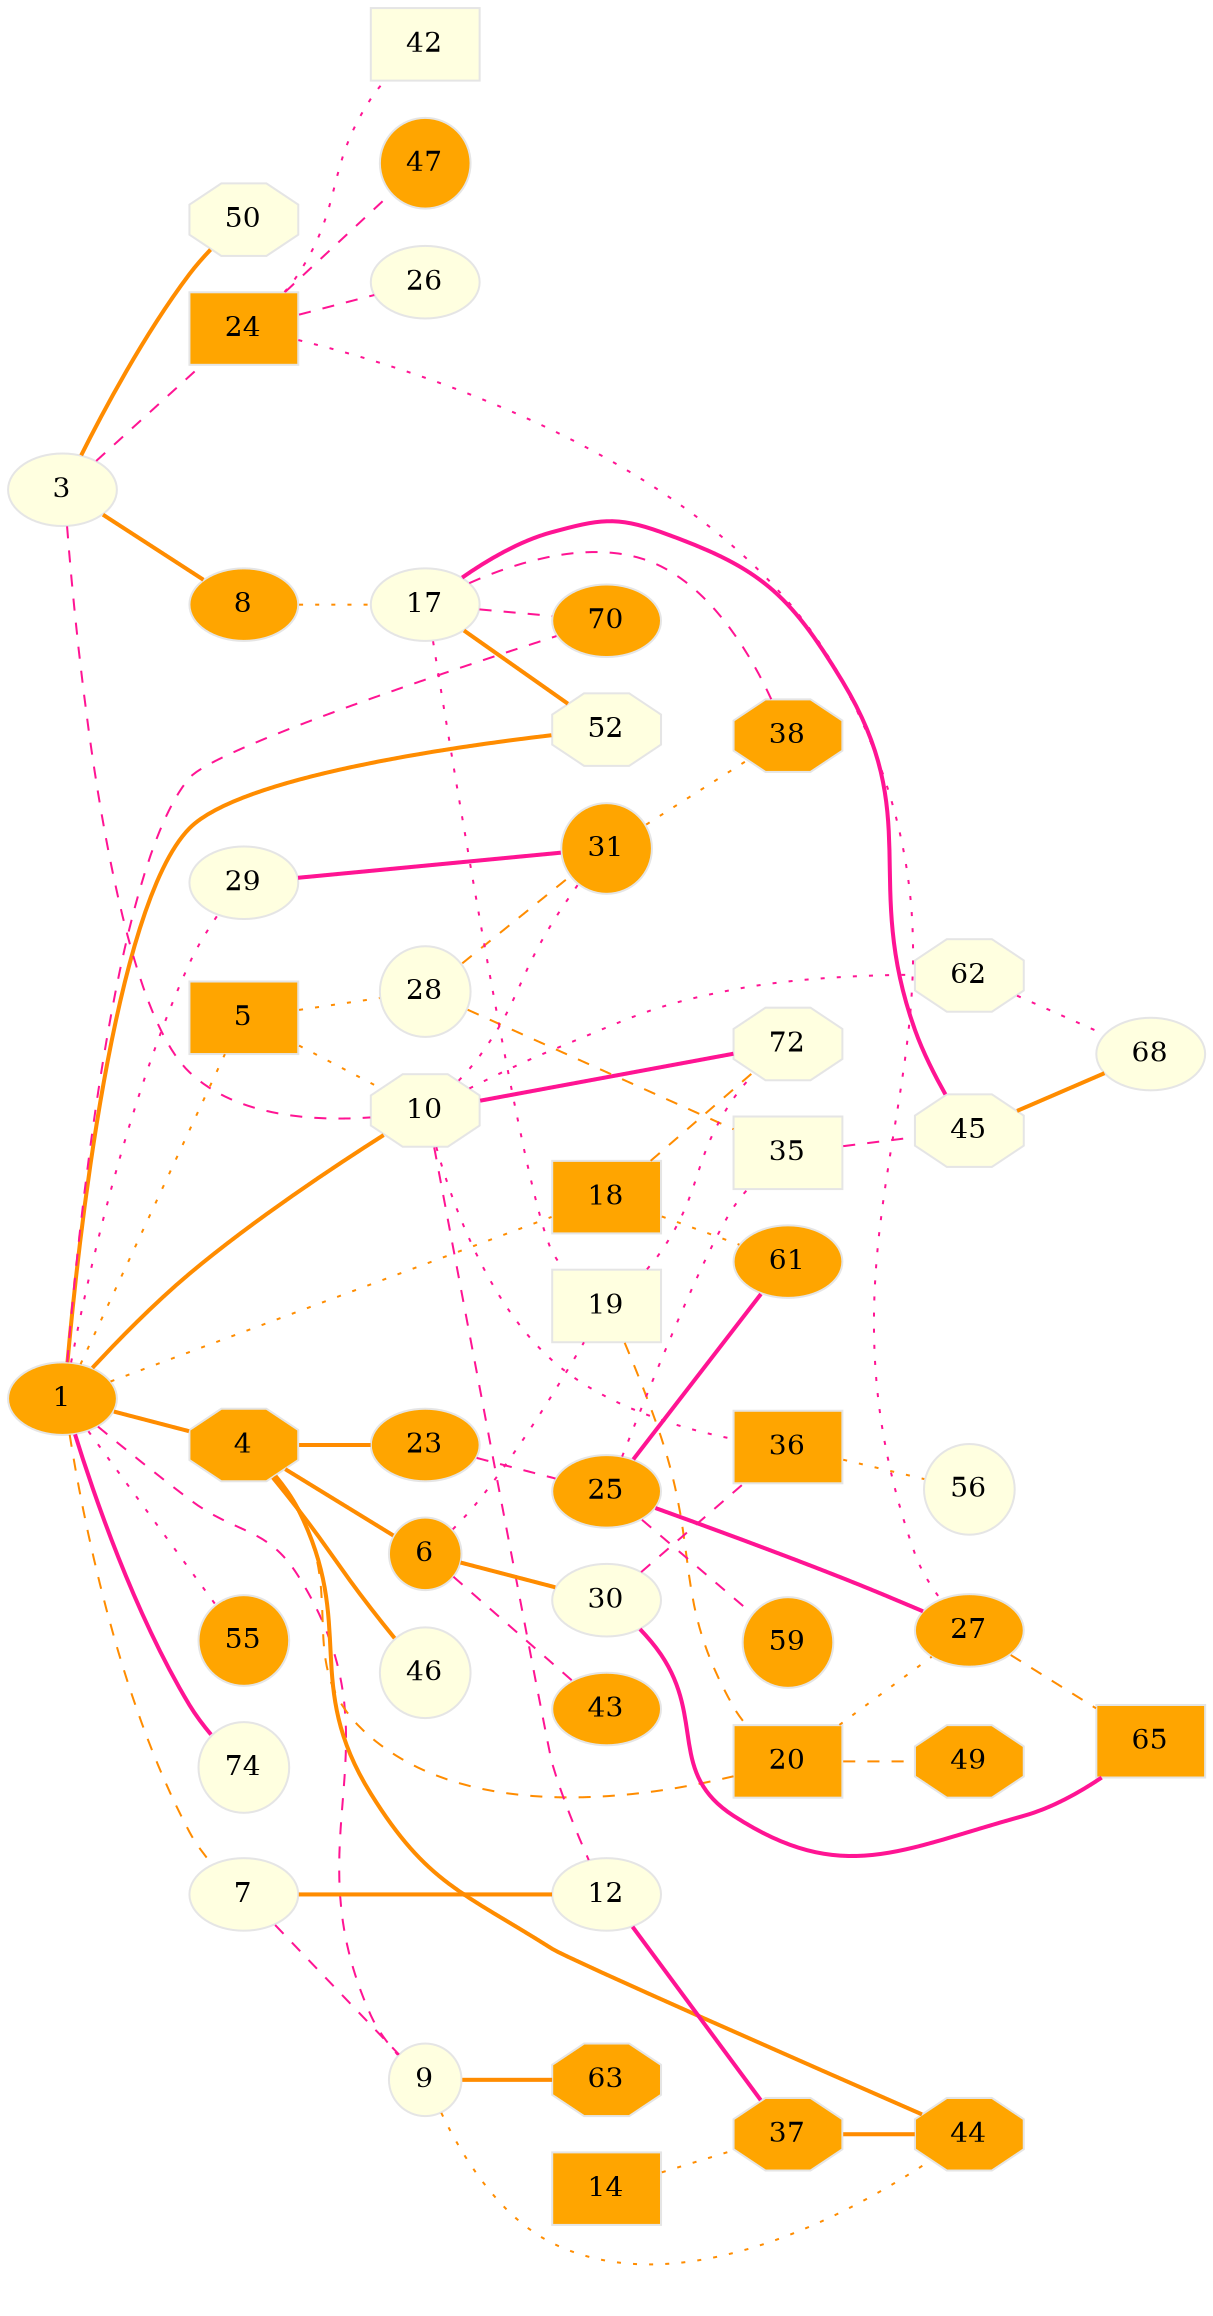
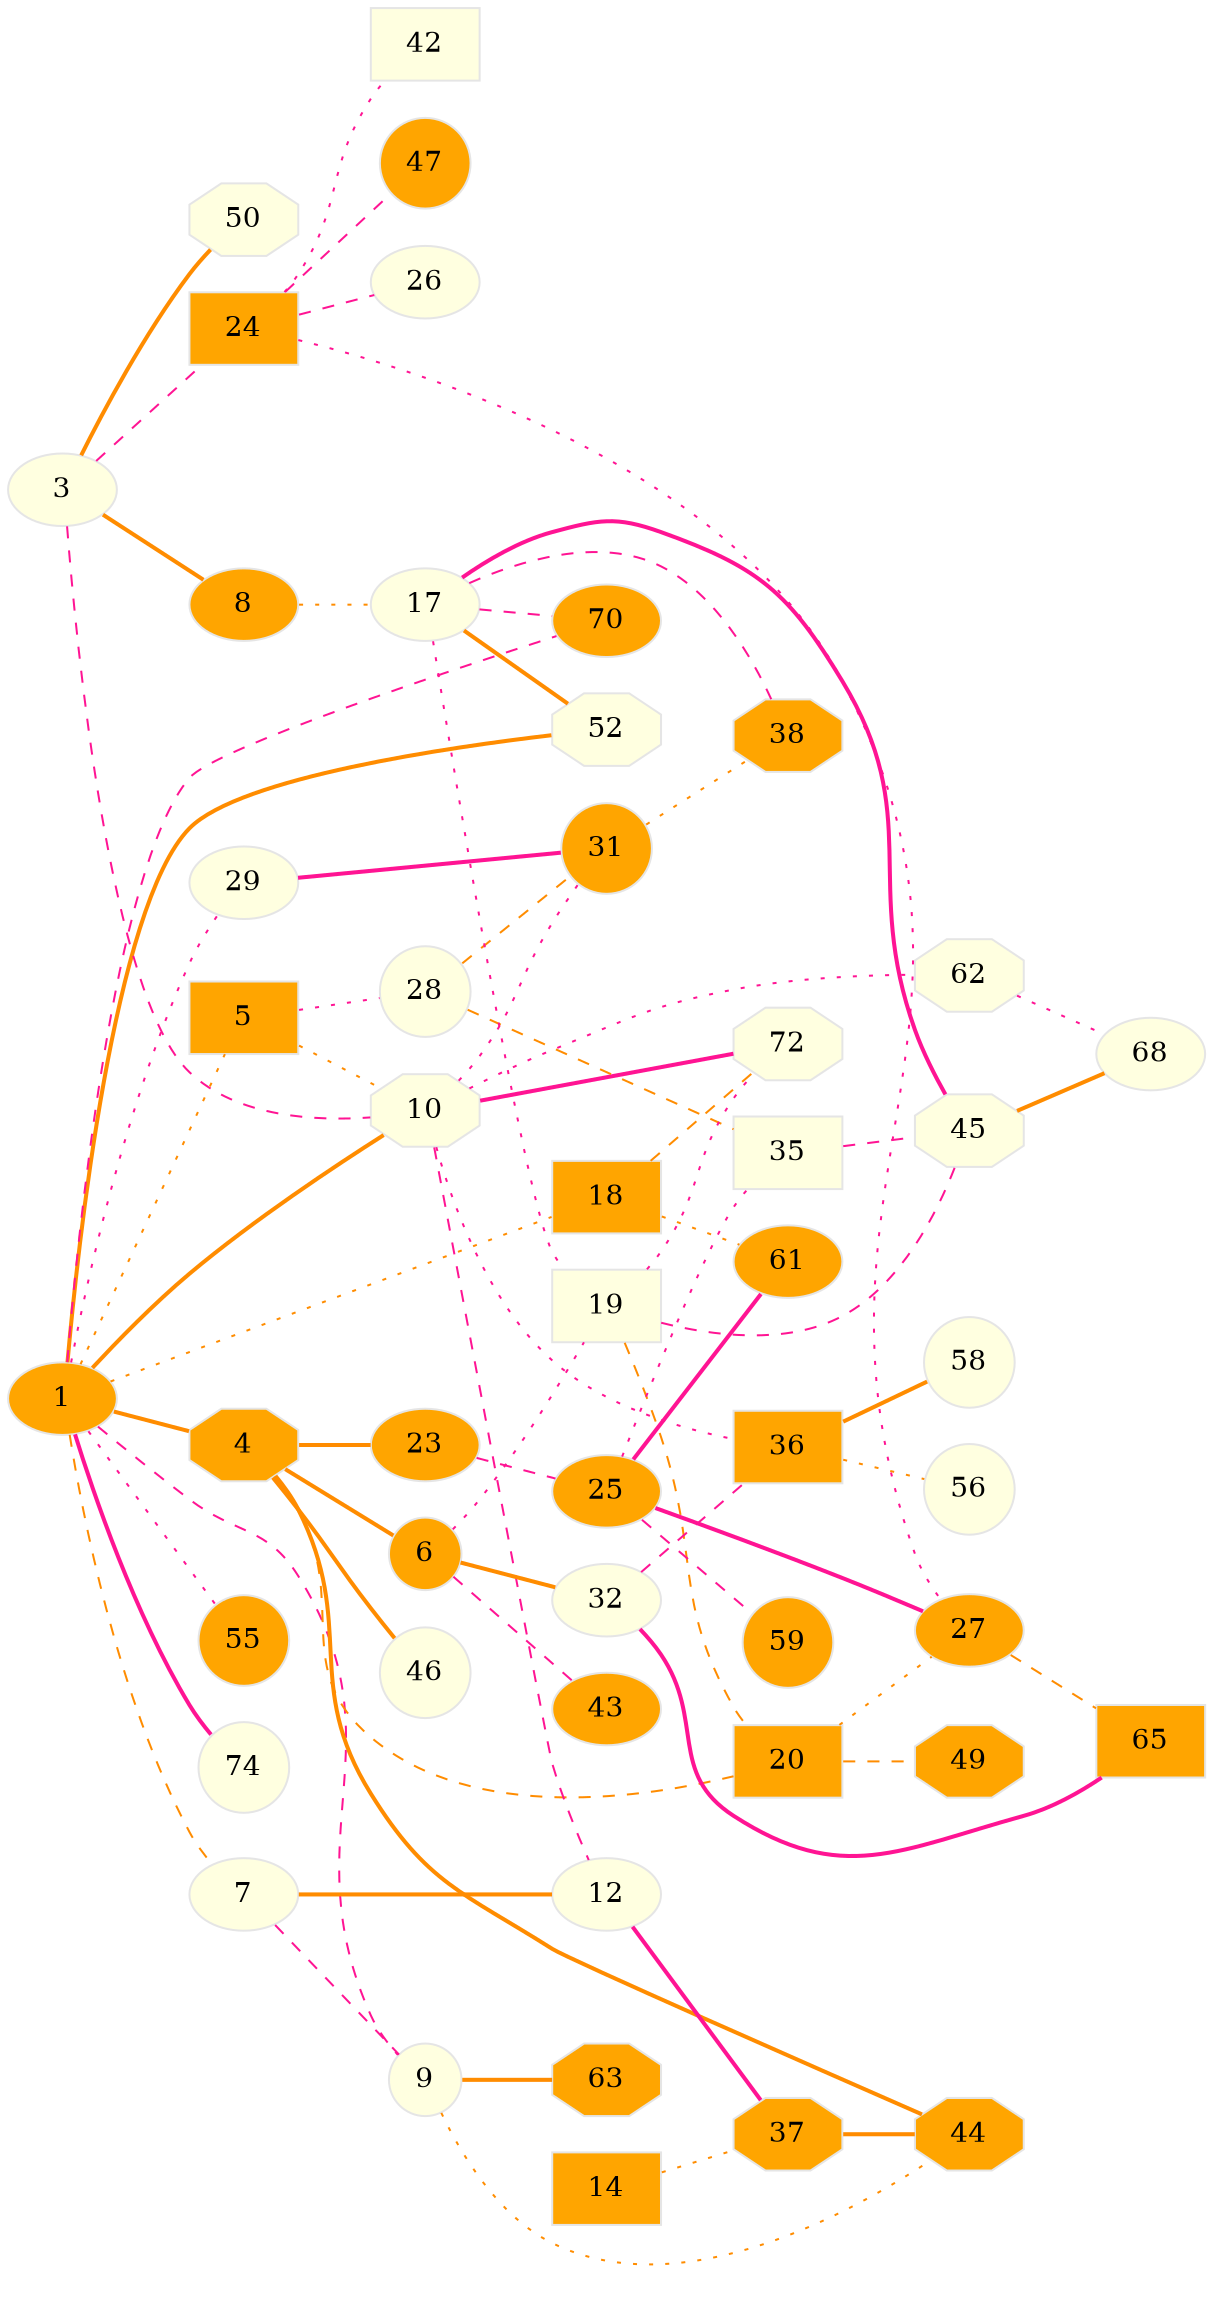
edge "28" -- "5": color darkorange -> deeppink
edge "45" -- "19": added
node "58": added
node "30": label "30" -> "32"
